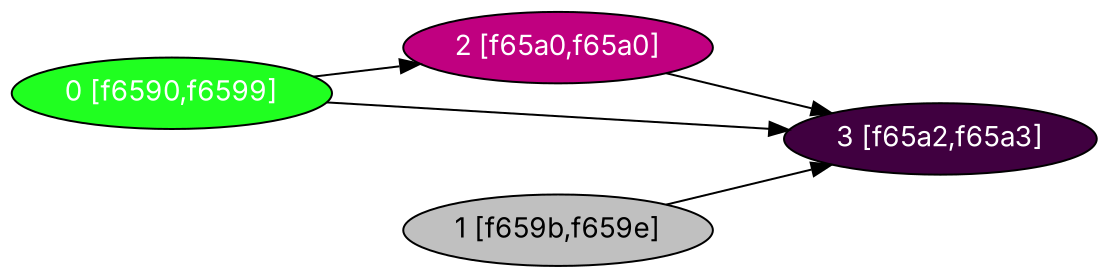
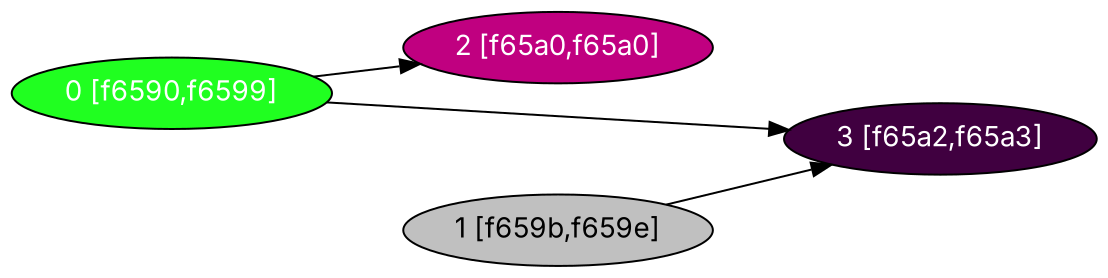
edge "2 [f65a0,f65a0]" -> "3 [f65a2,f65a3]": removed
